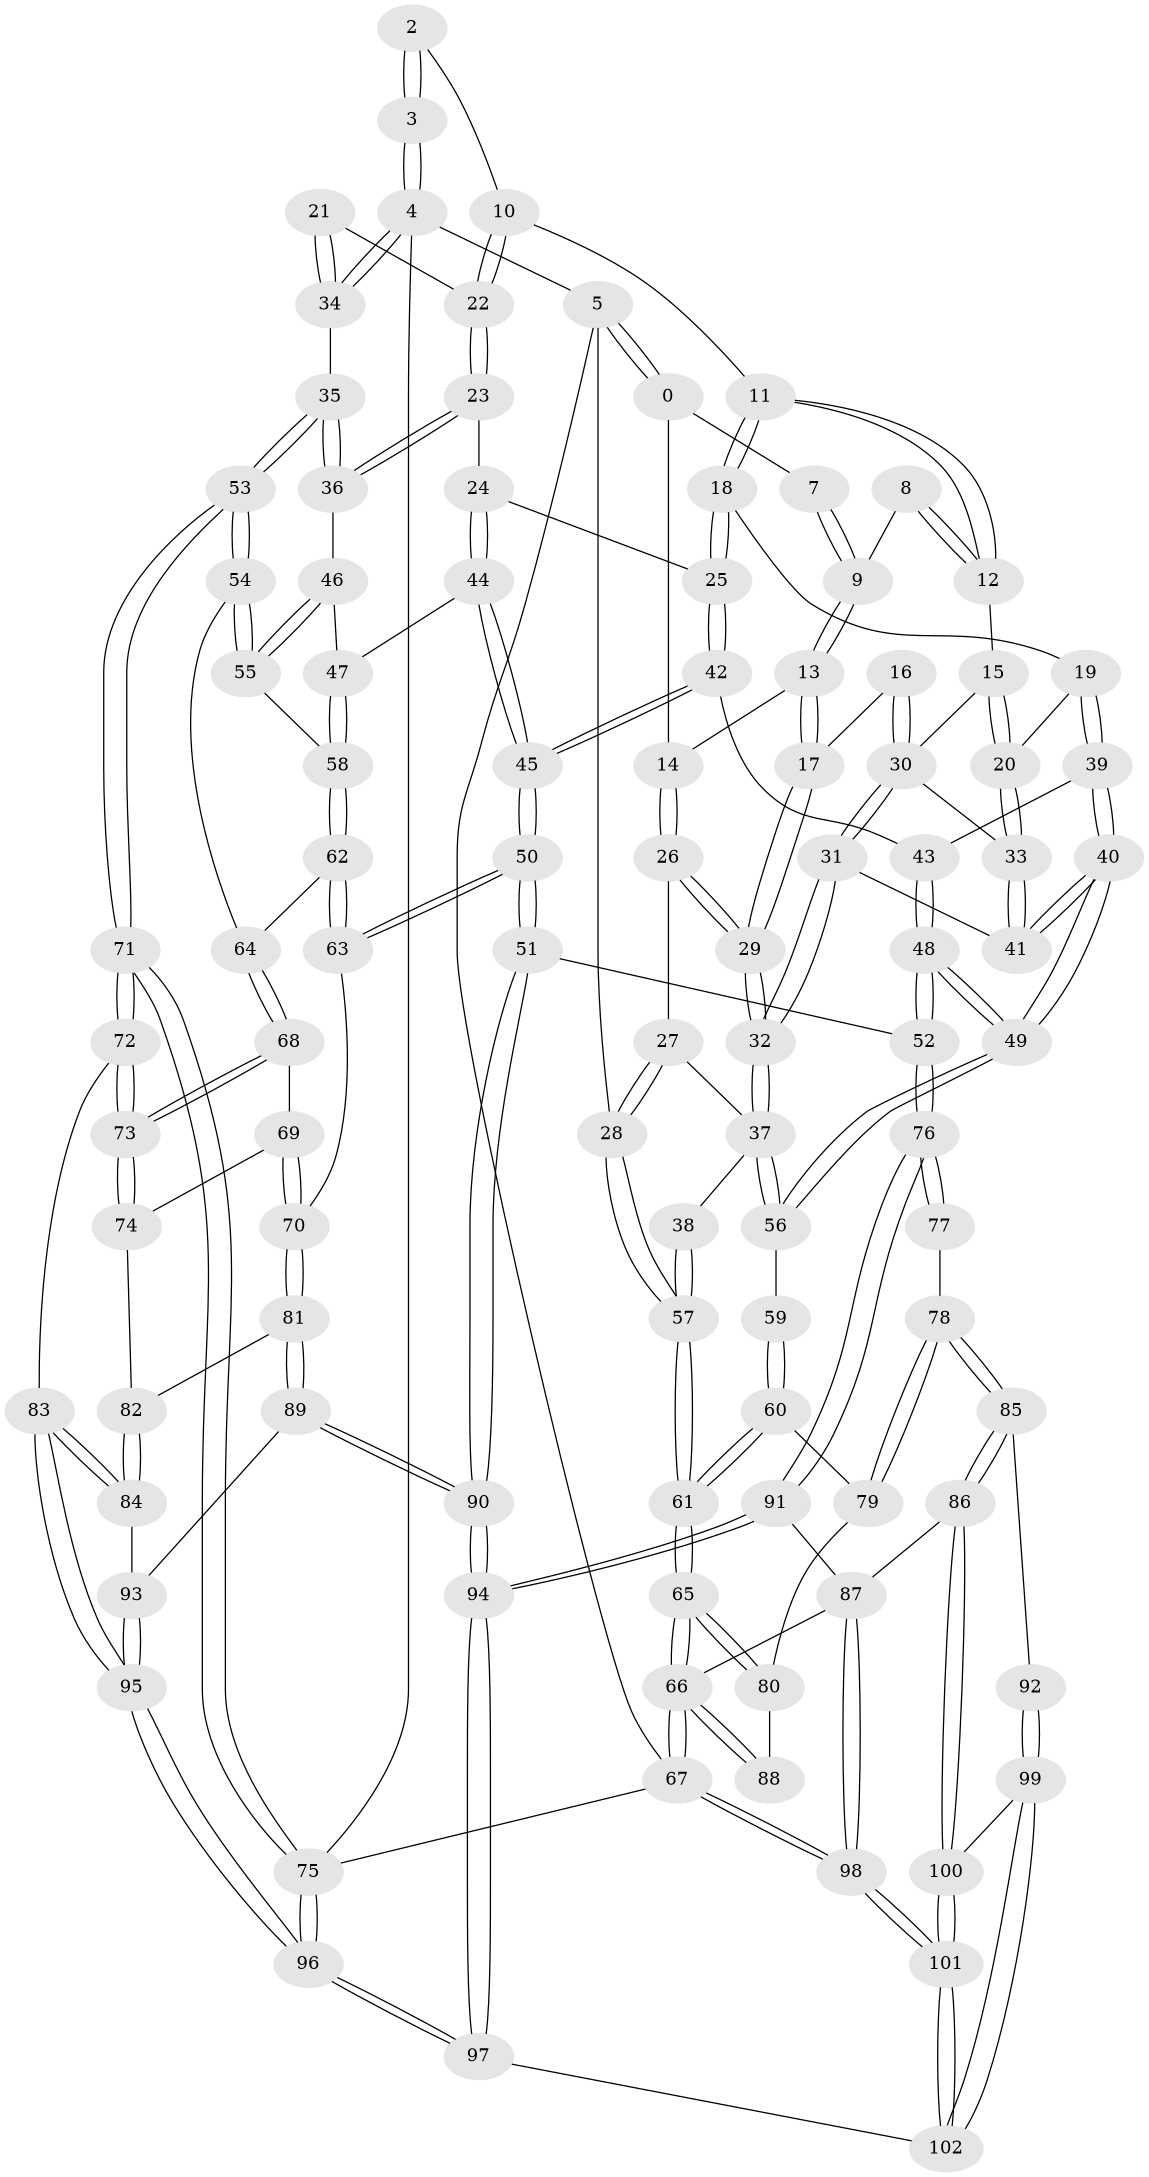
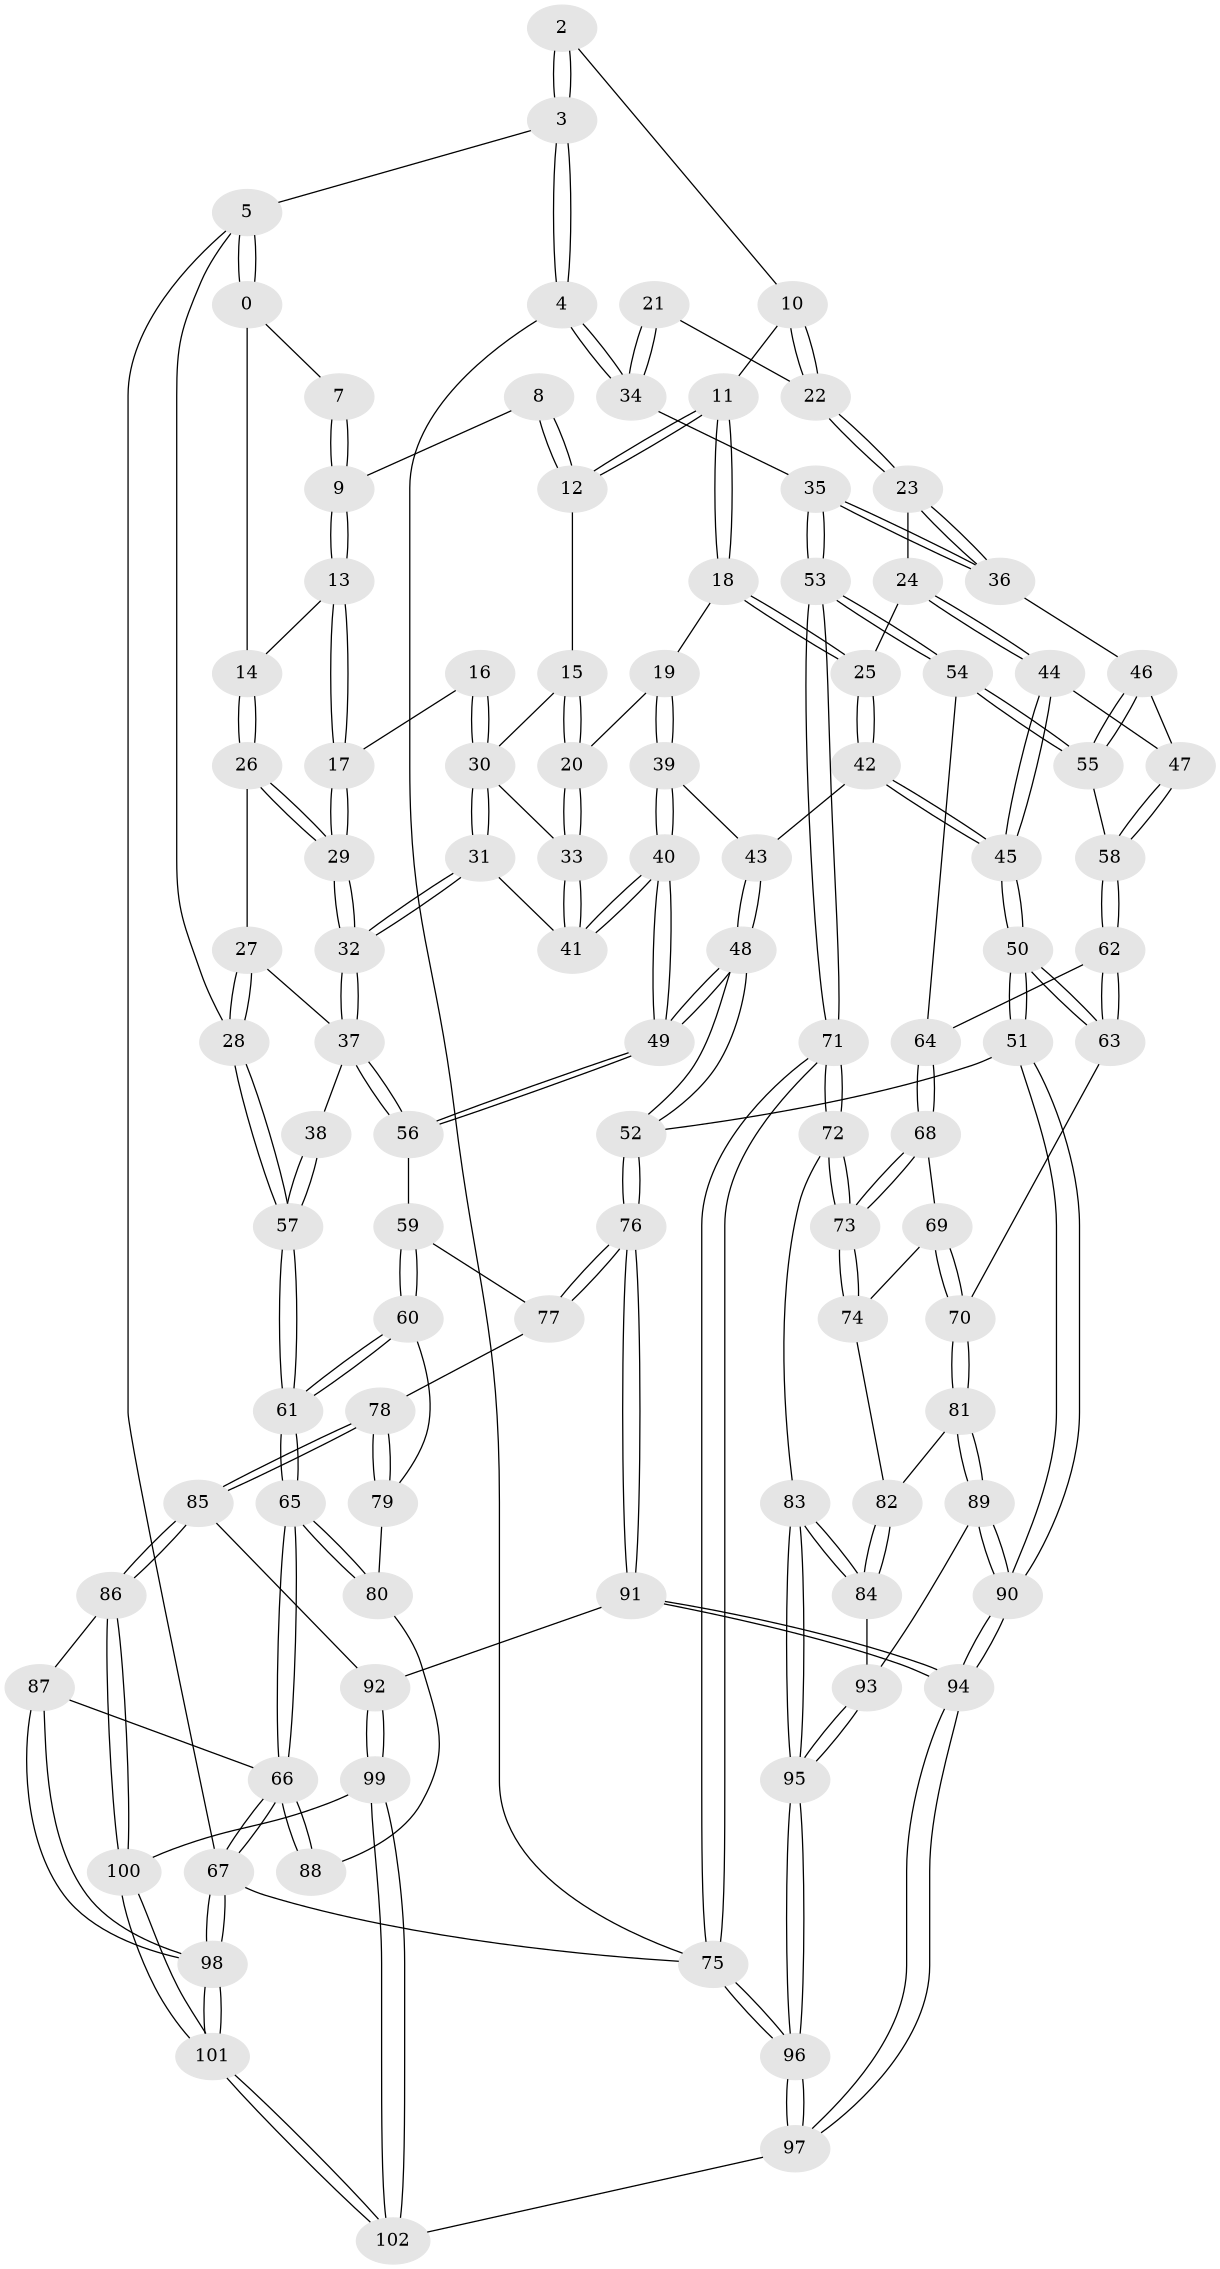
edge "4" -- "5": now "3" -- "5"
edge "59" -- "77": added
edge "91" -- "87": now "91" -- "92"
